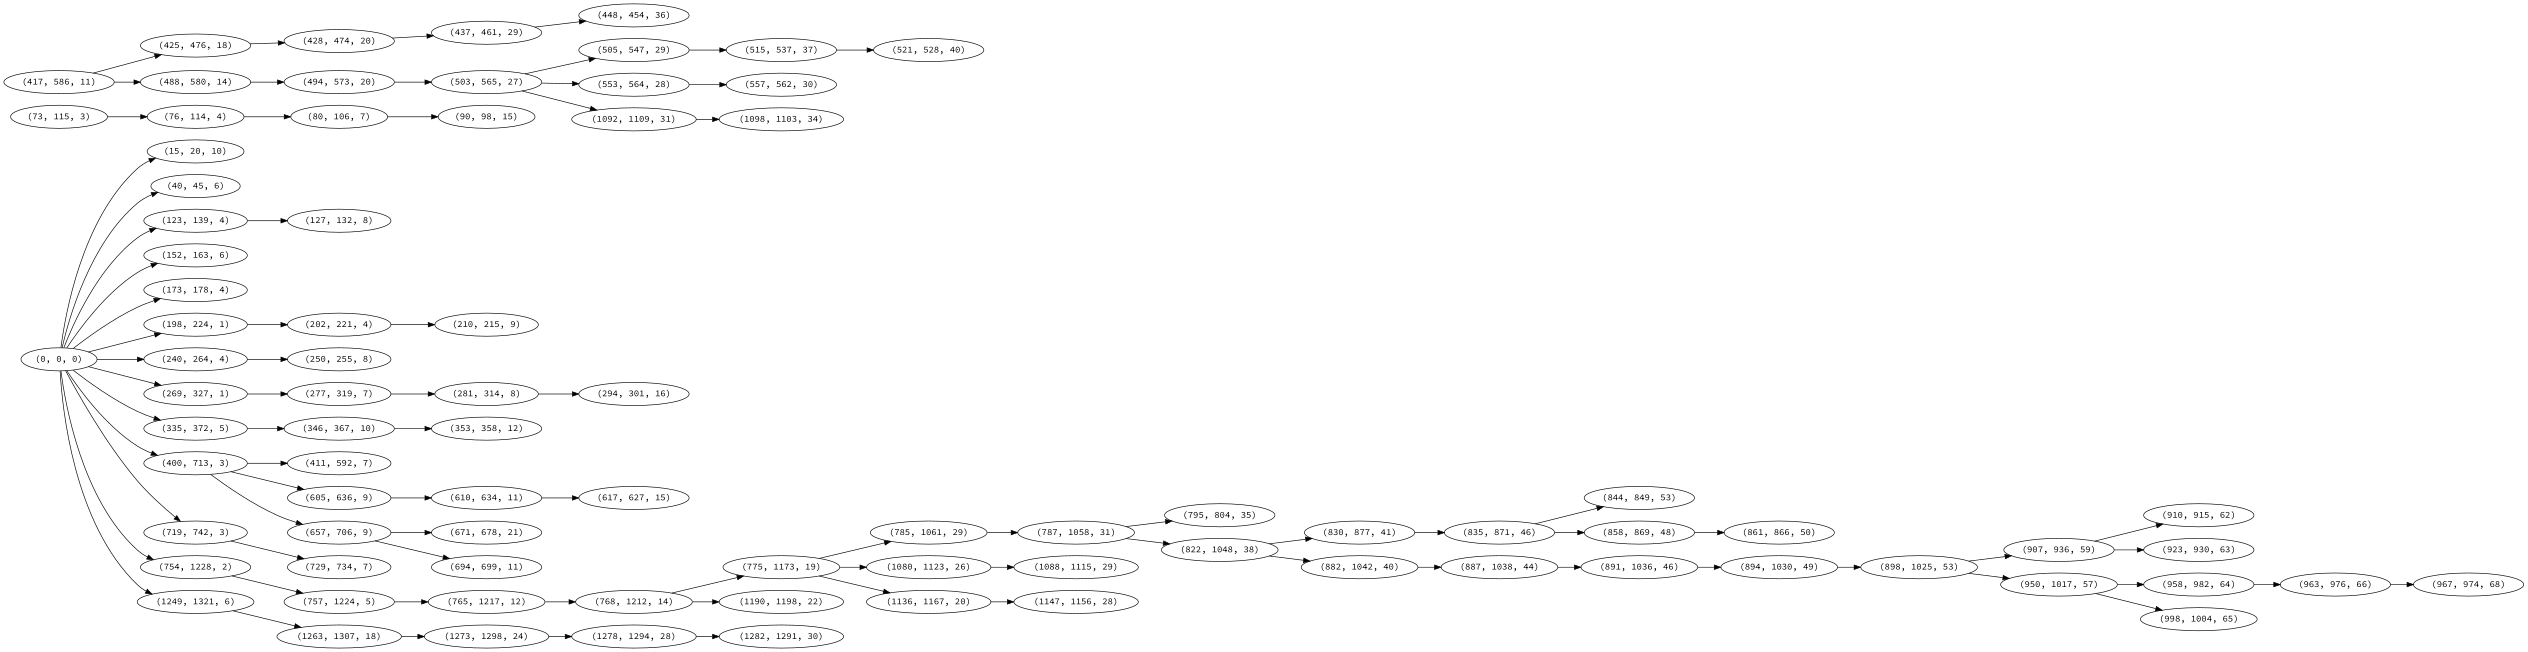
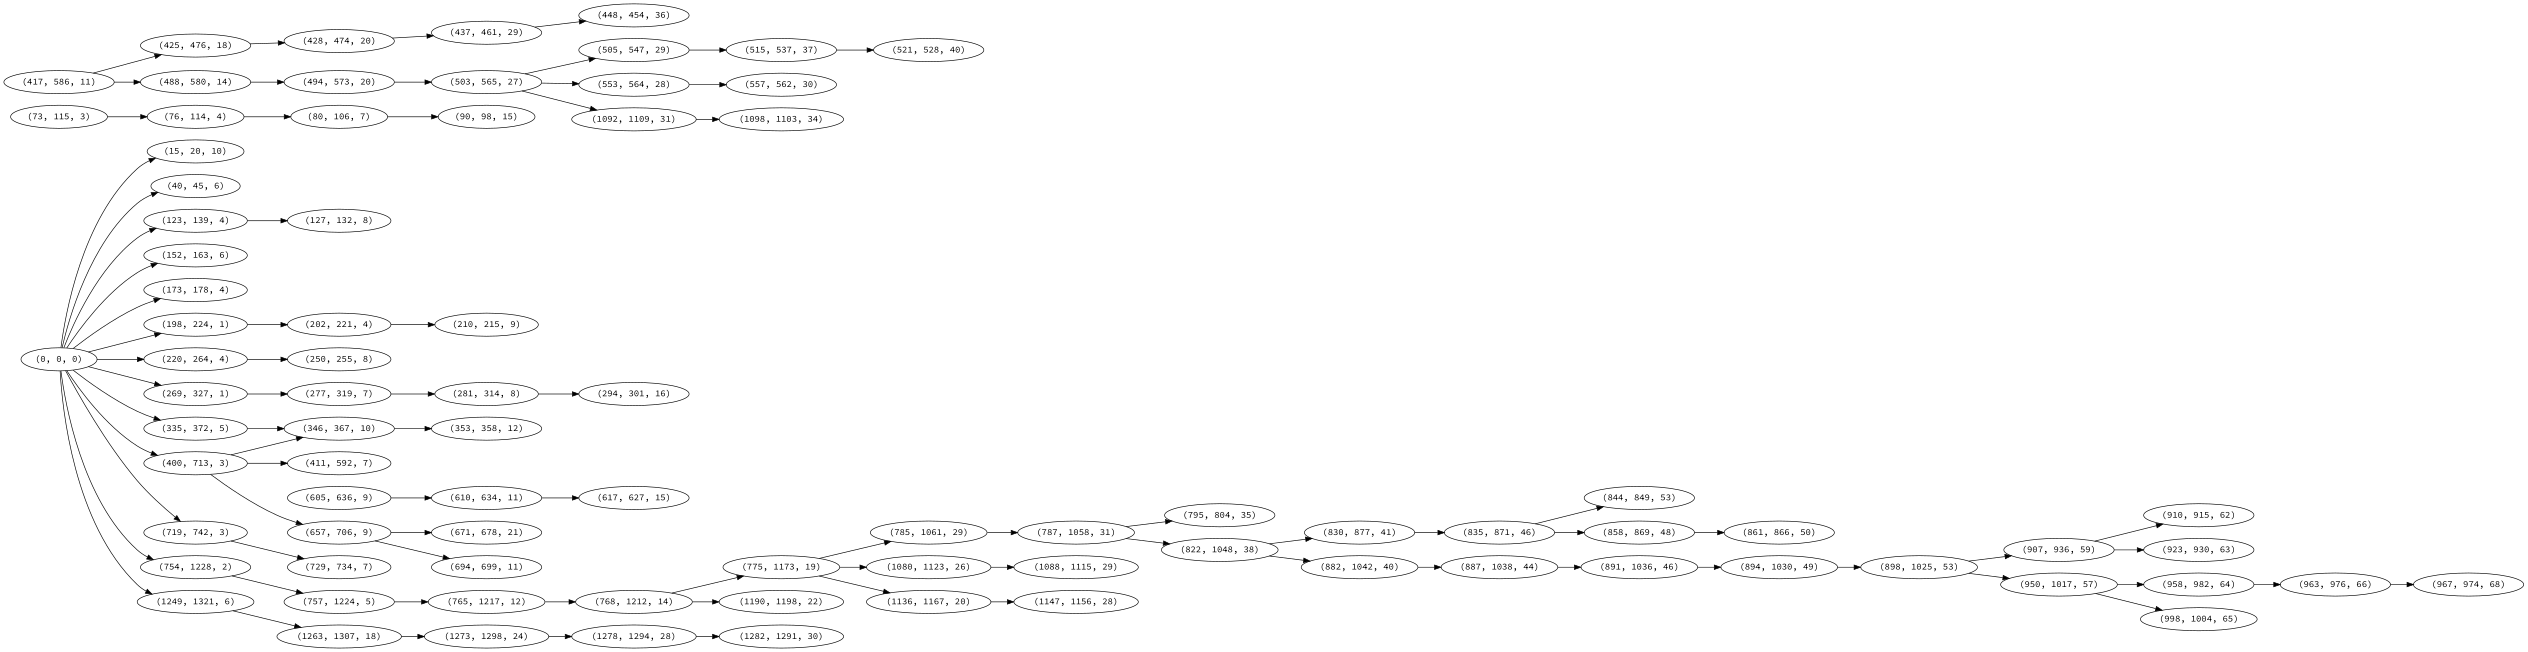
node "(240, 264, 4)": label "(240, 264, 4)" -> "(220, 264, 4)"
edge "(400, 713, 3)" -> "(605, 636, 9)": now "(400, 713, 3)" -> "(346, 367, 10)"
